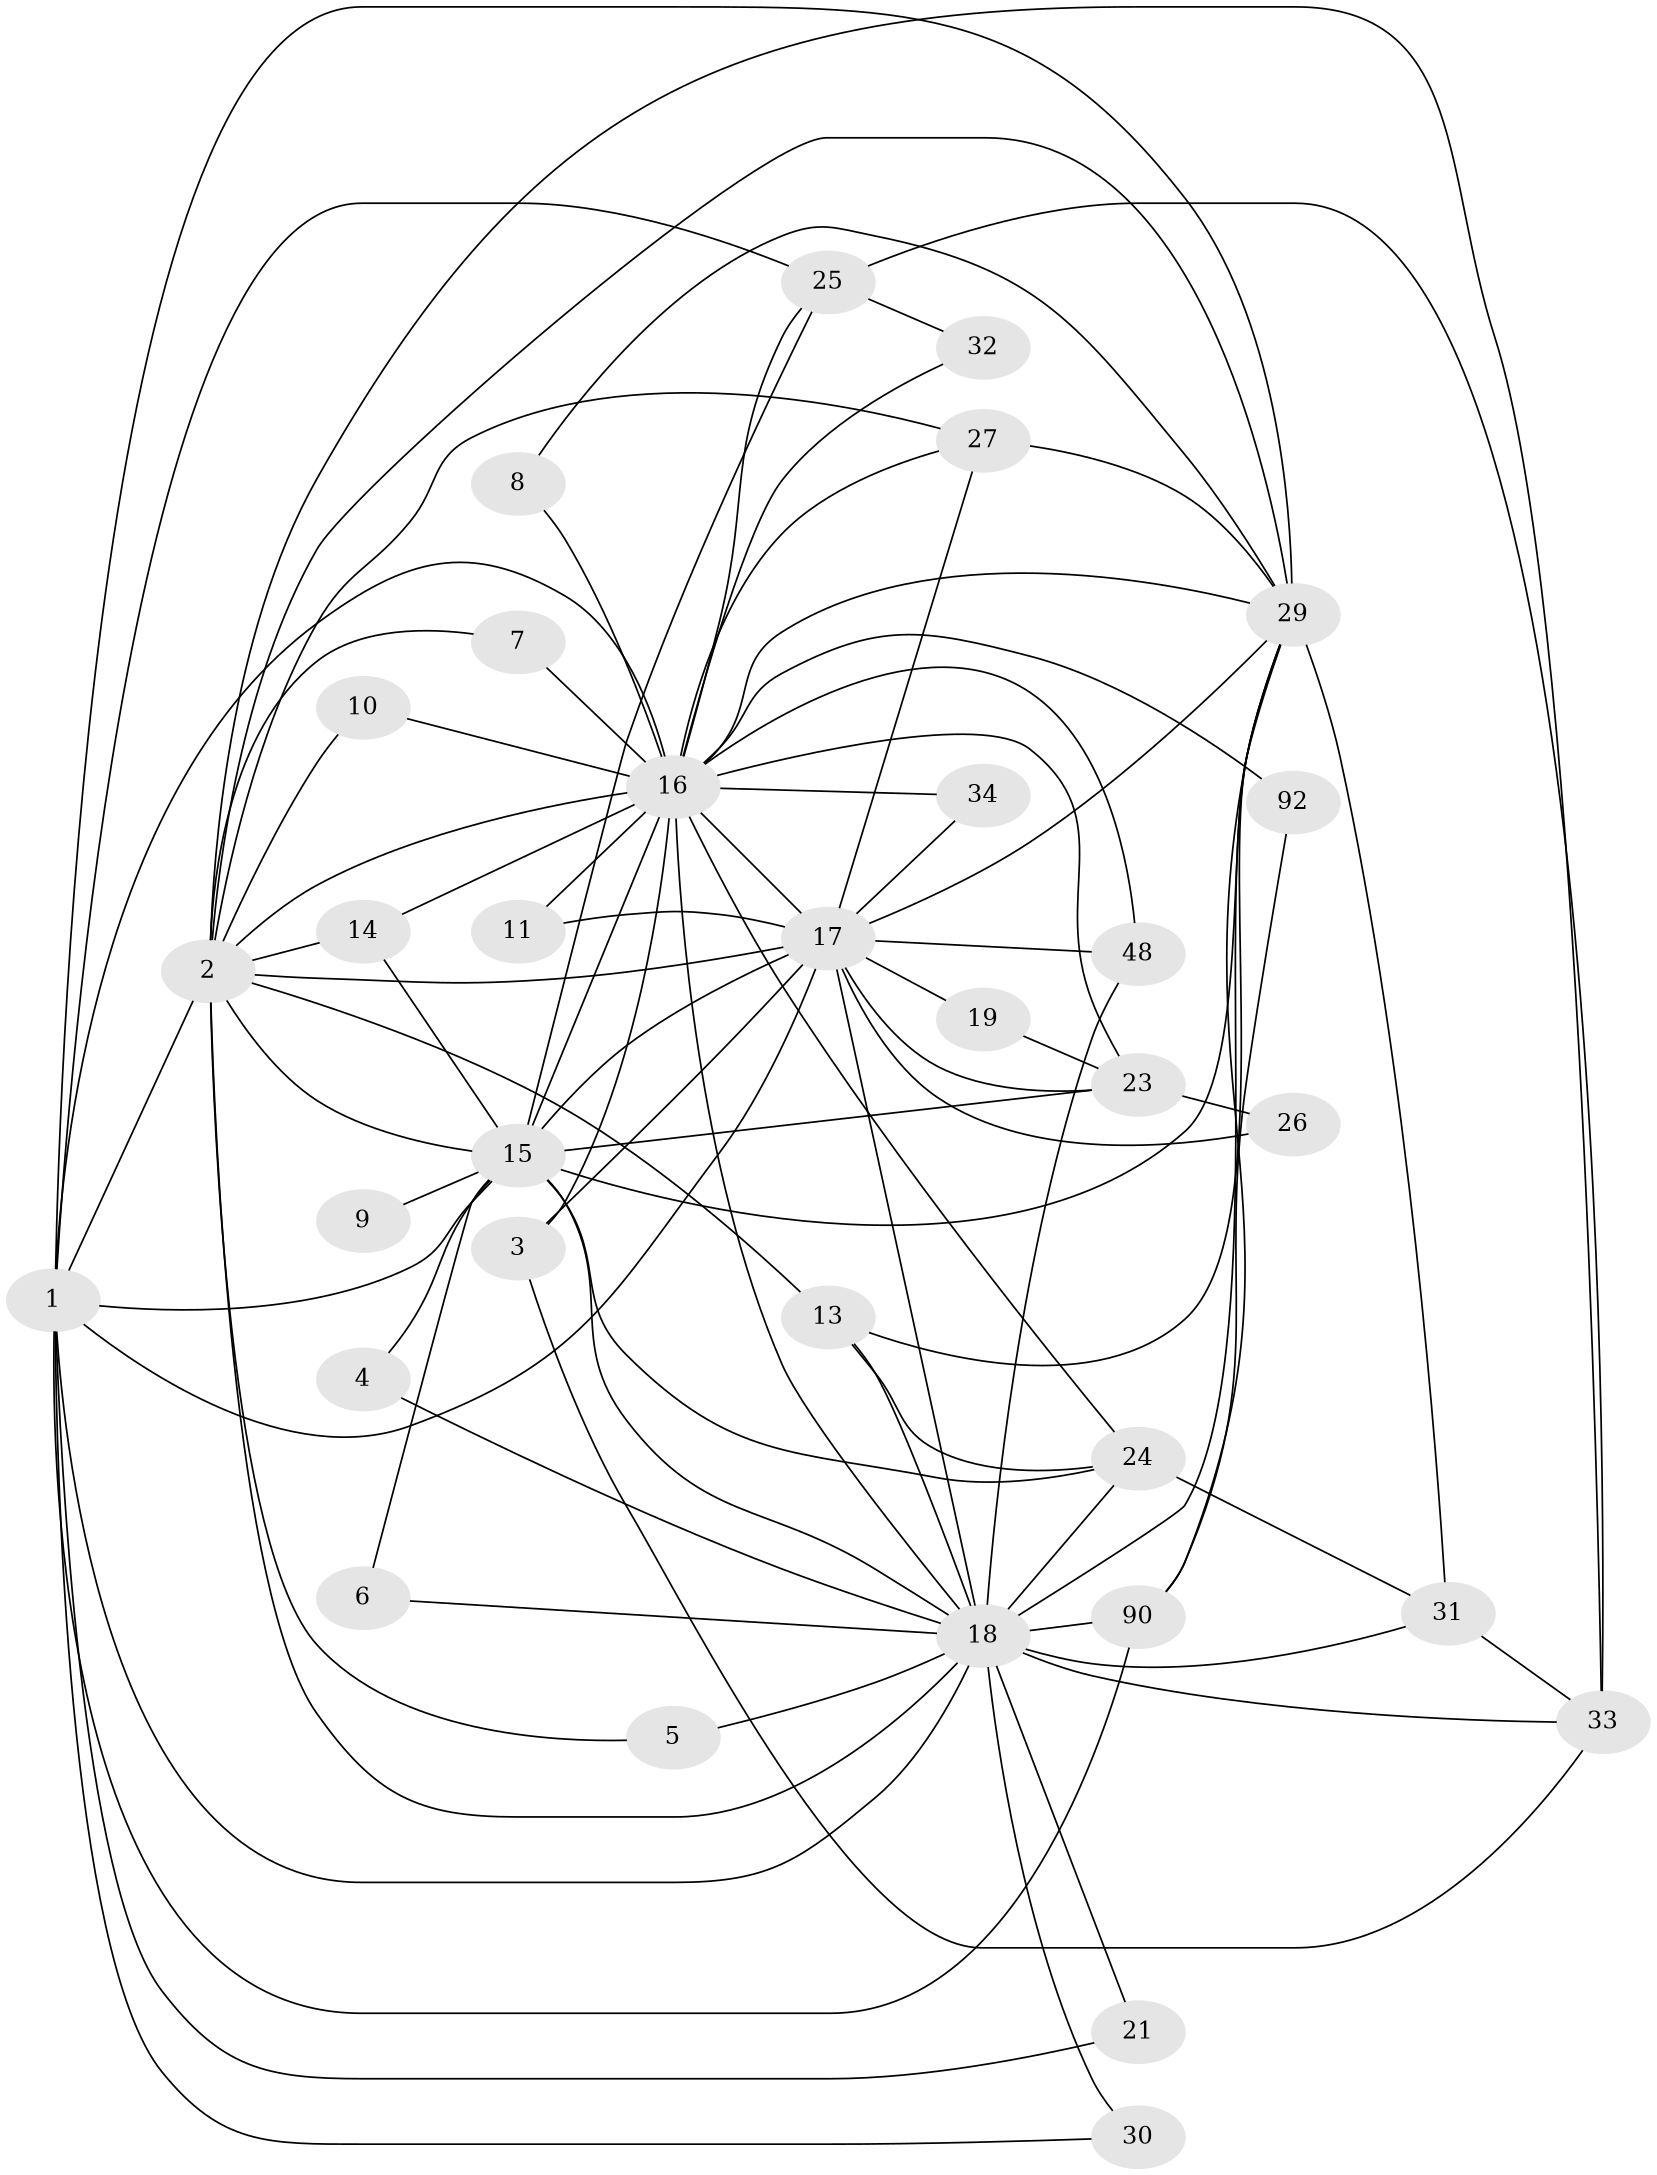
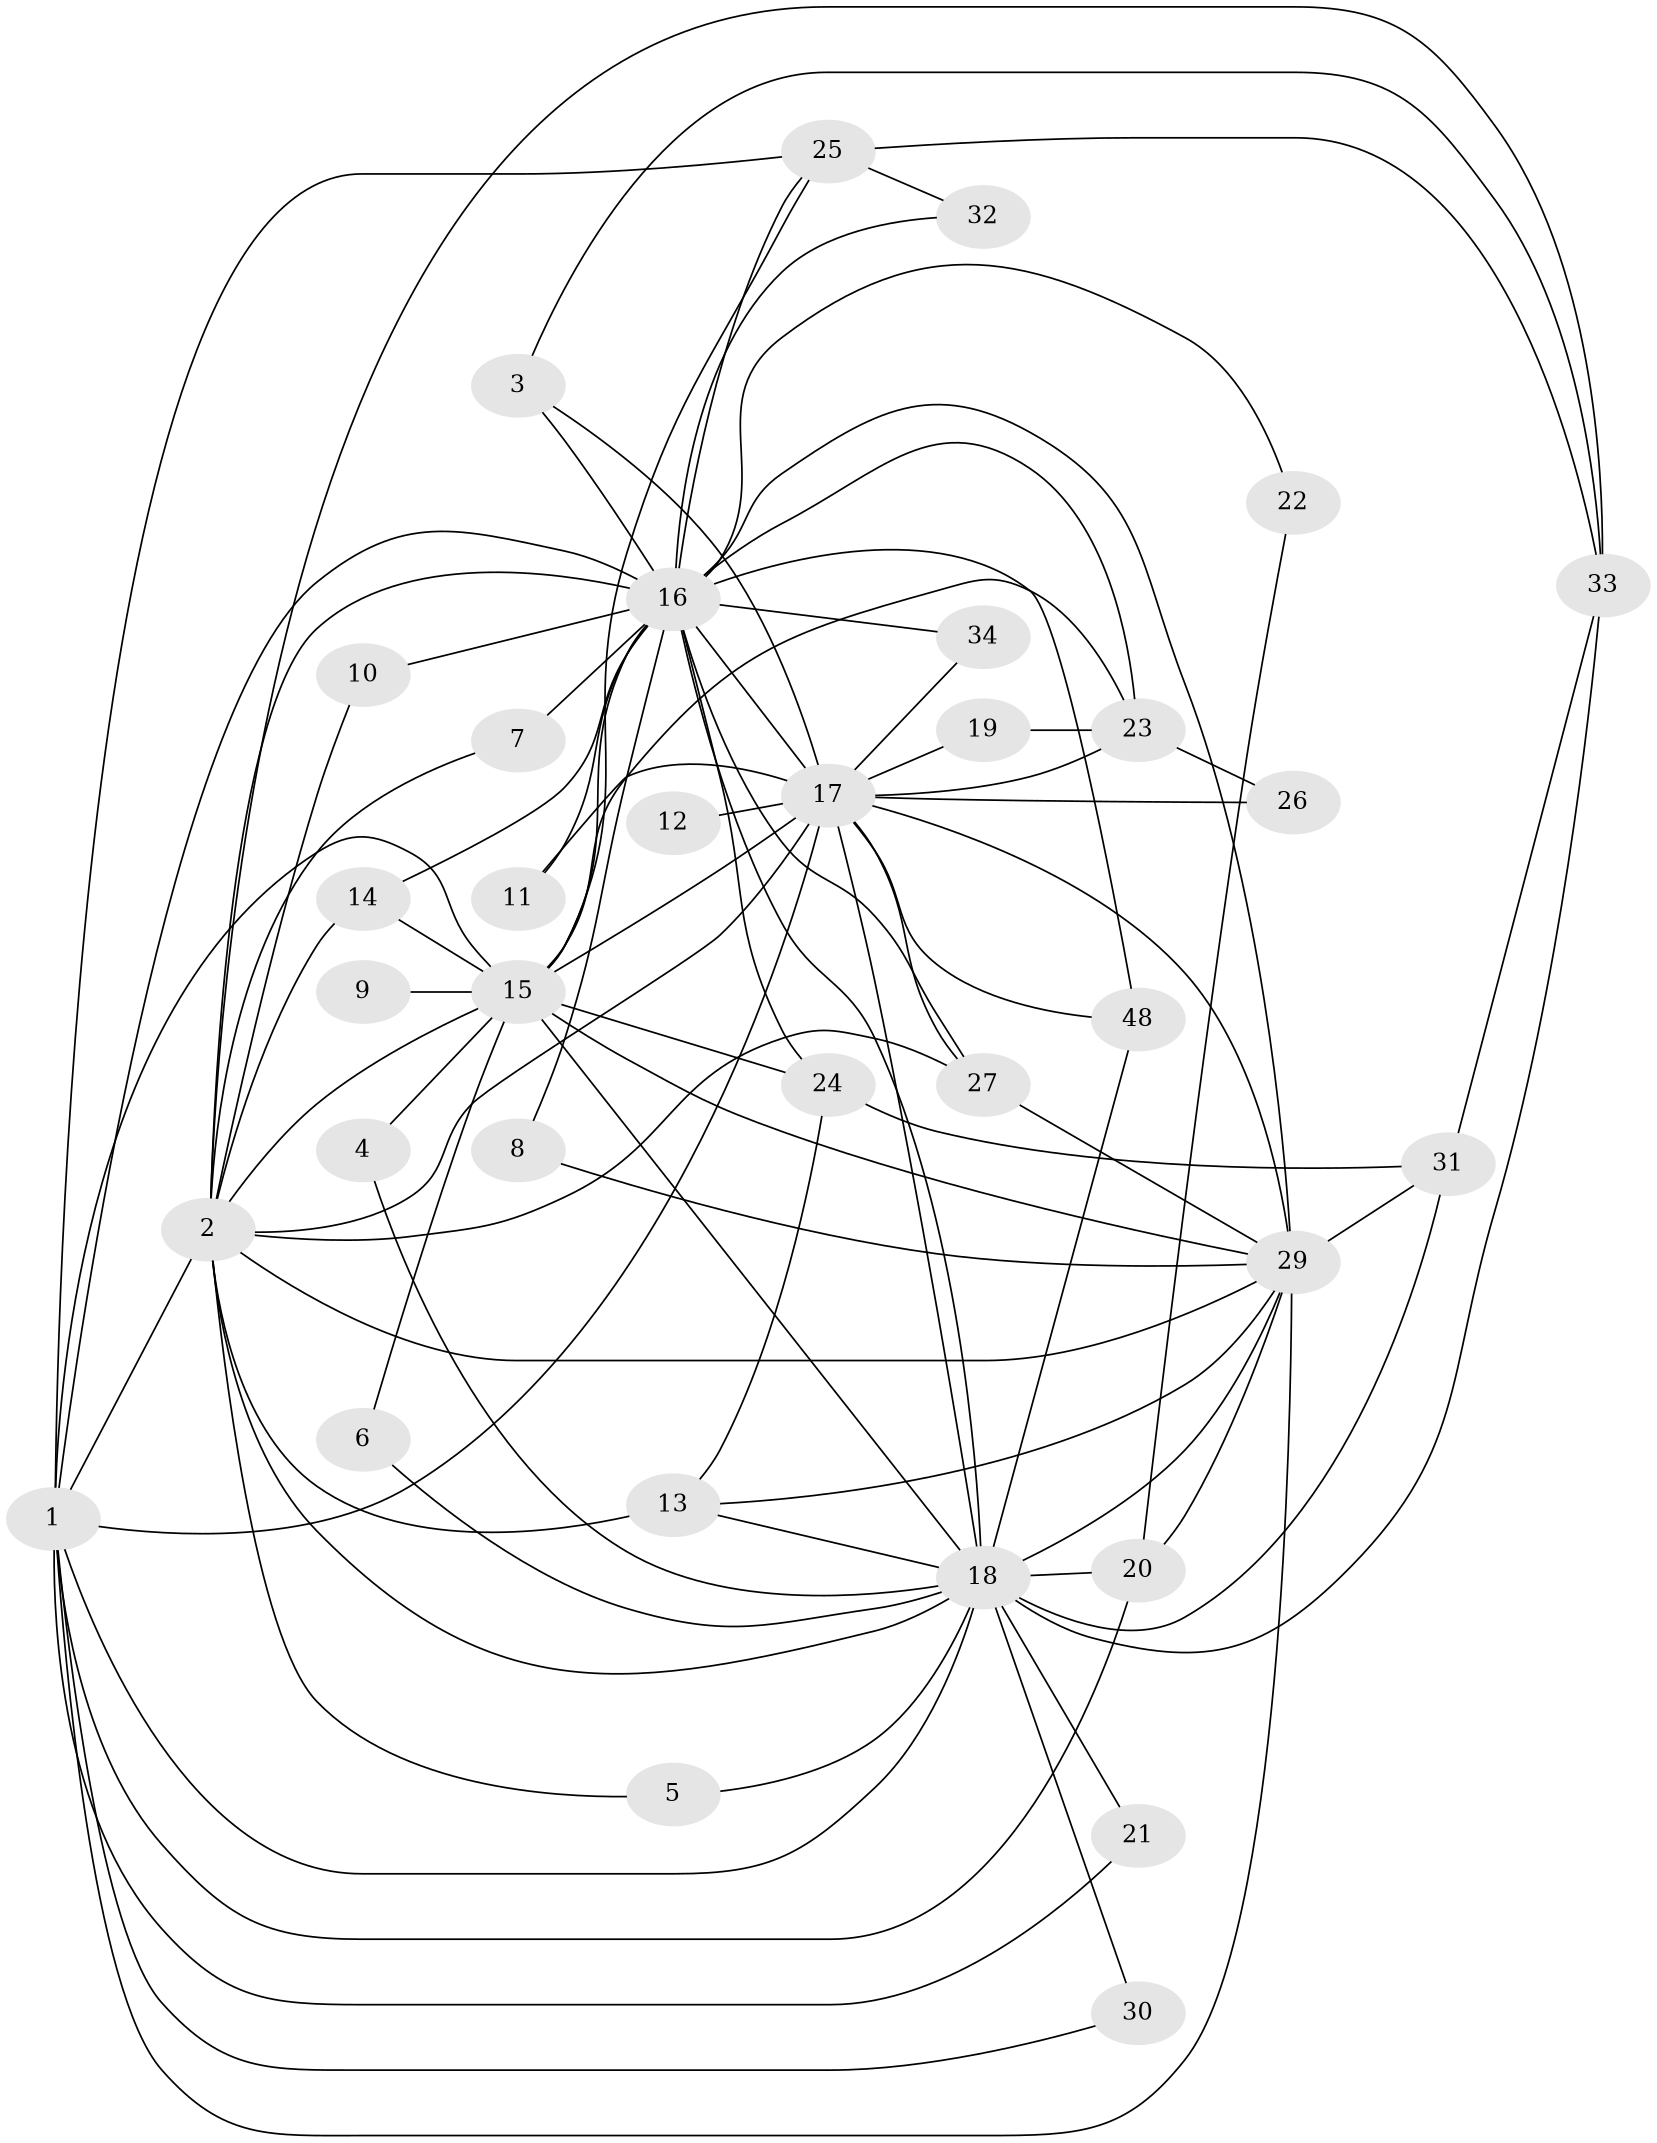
node "92": label "92" -> "22"
node "12": added
edge "24" -- "18": removed
node "90": label "90" -> "20"
